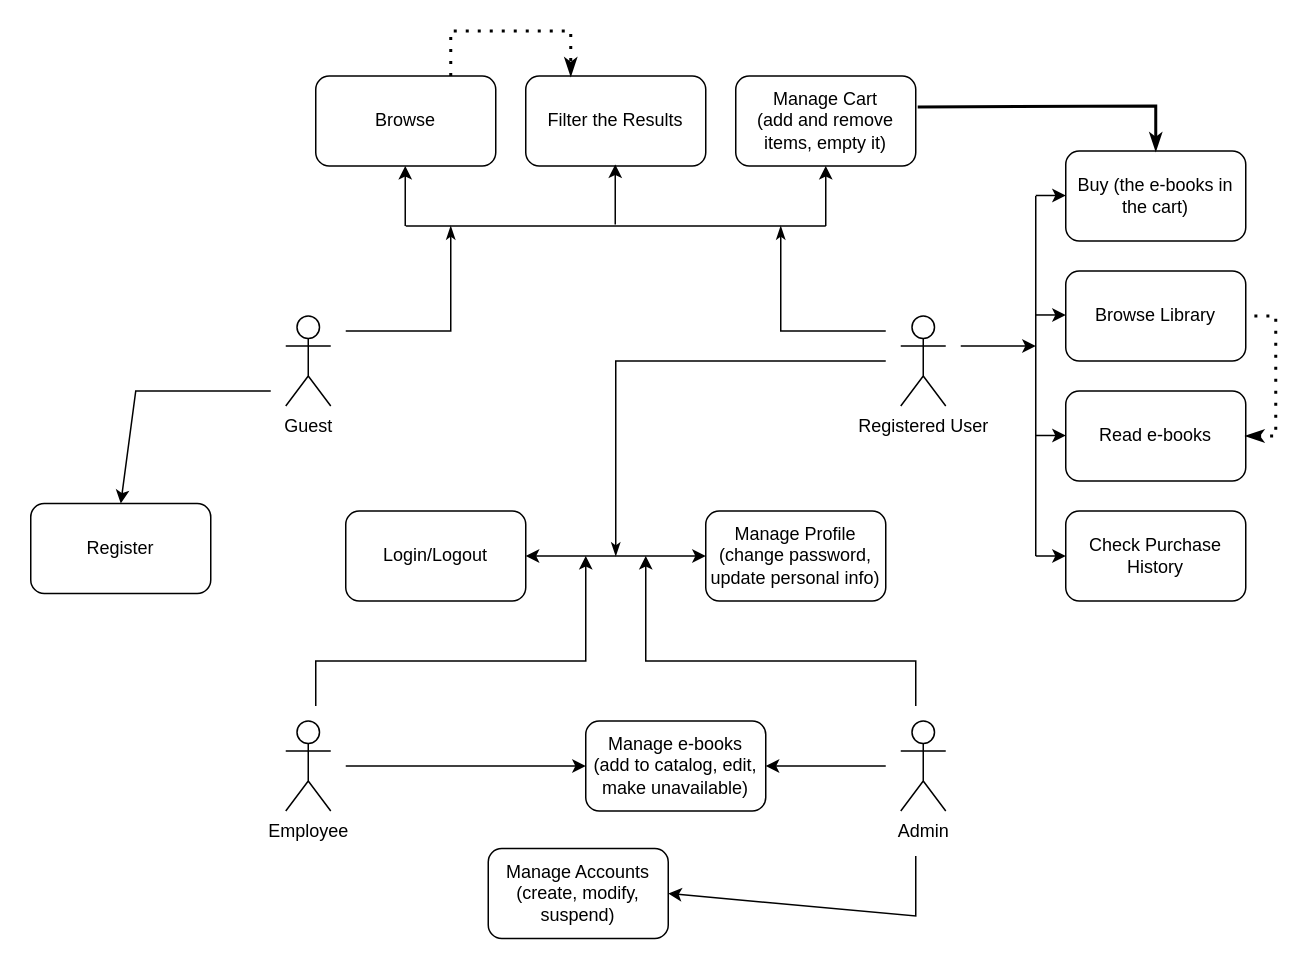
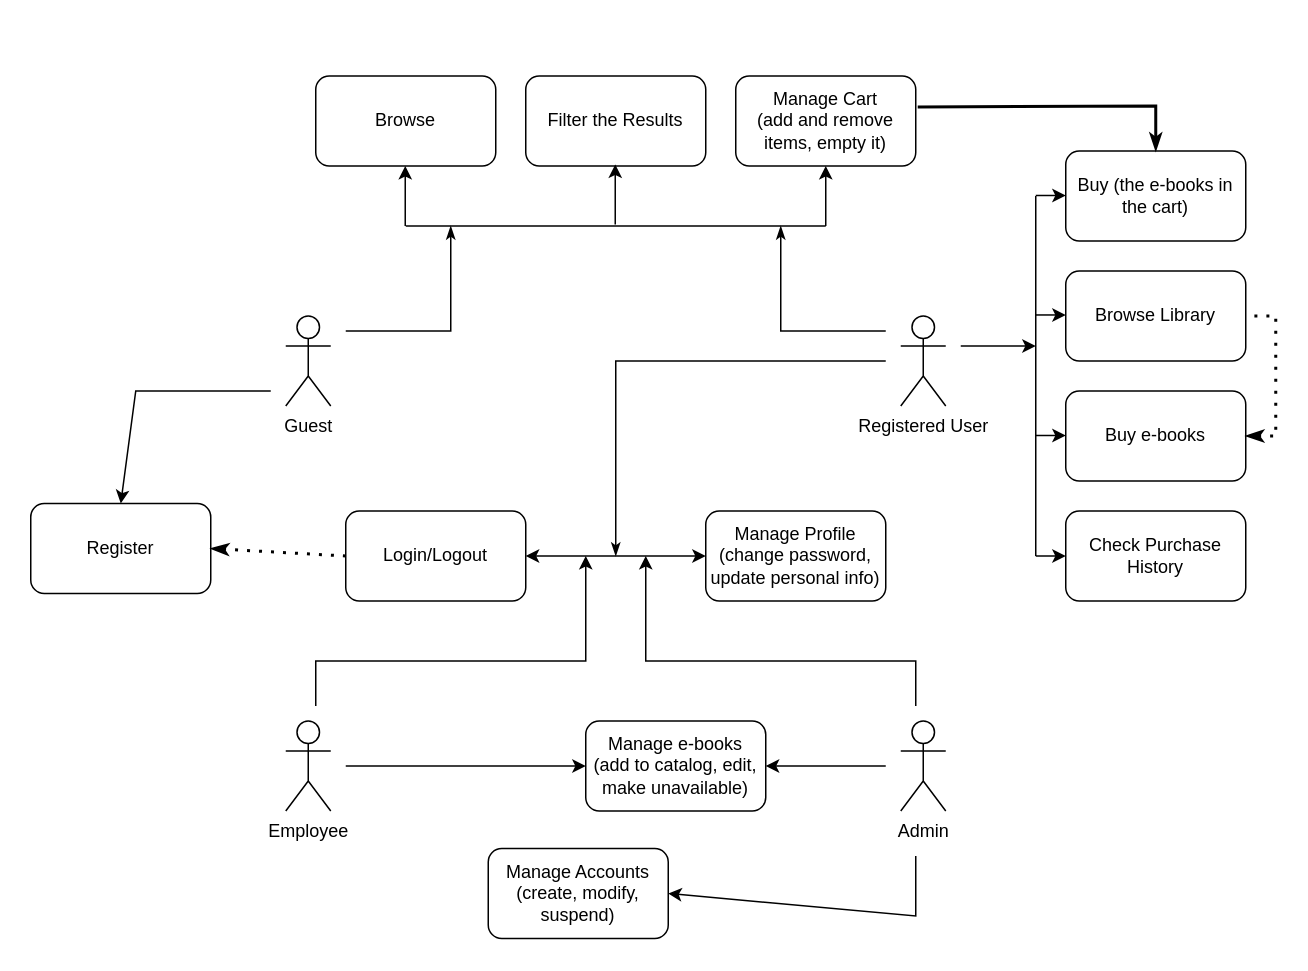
edge "Browse" -> "Filter the Results": removed
node "Read e-books": label "Read e-books" -> "Buy e-books"
edge "Login/Logout" -> "Register": added
